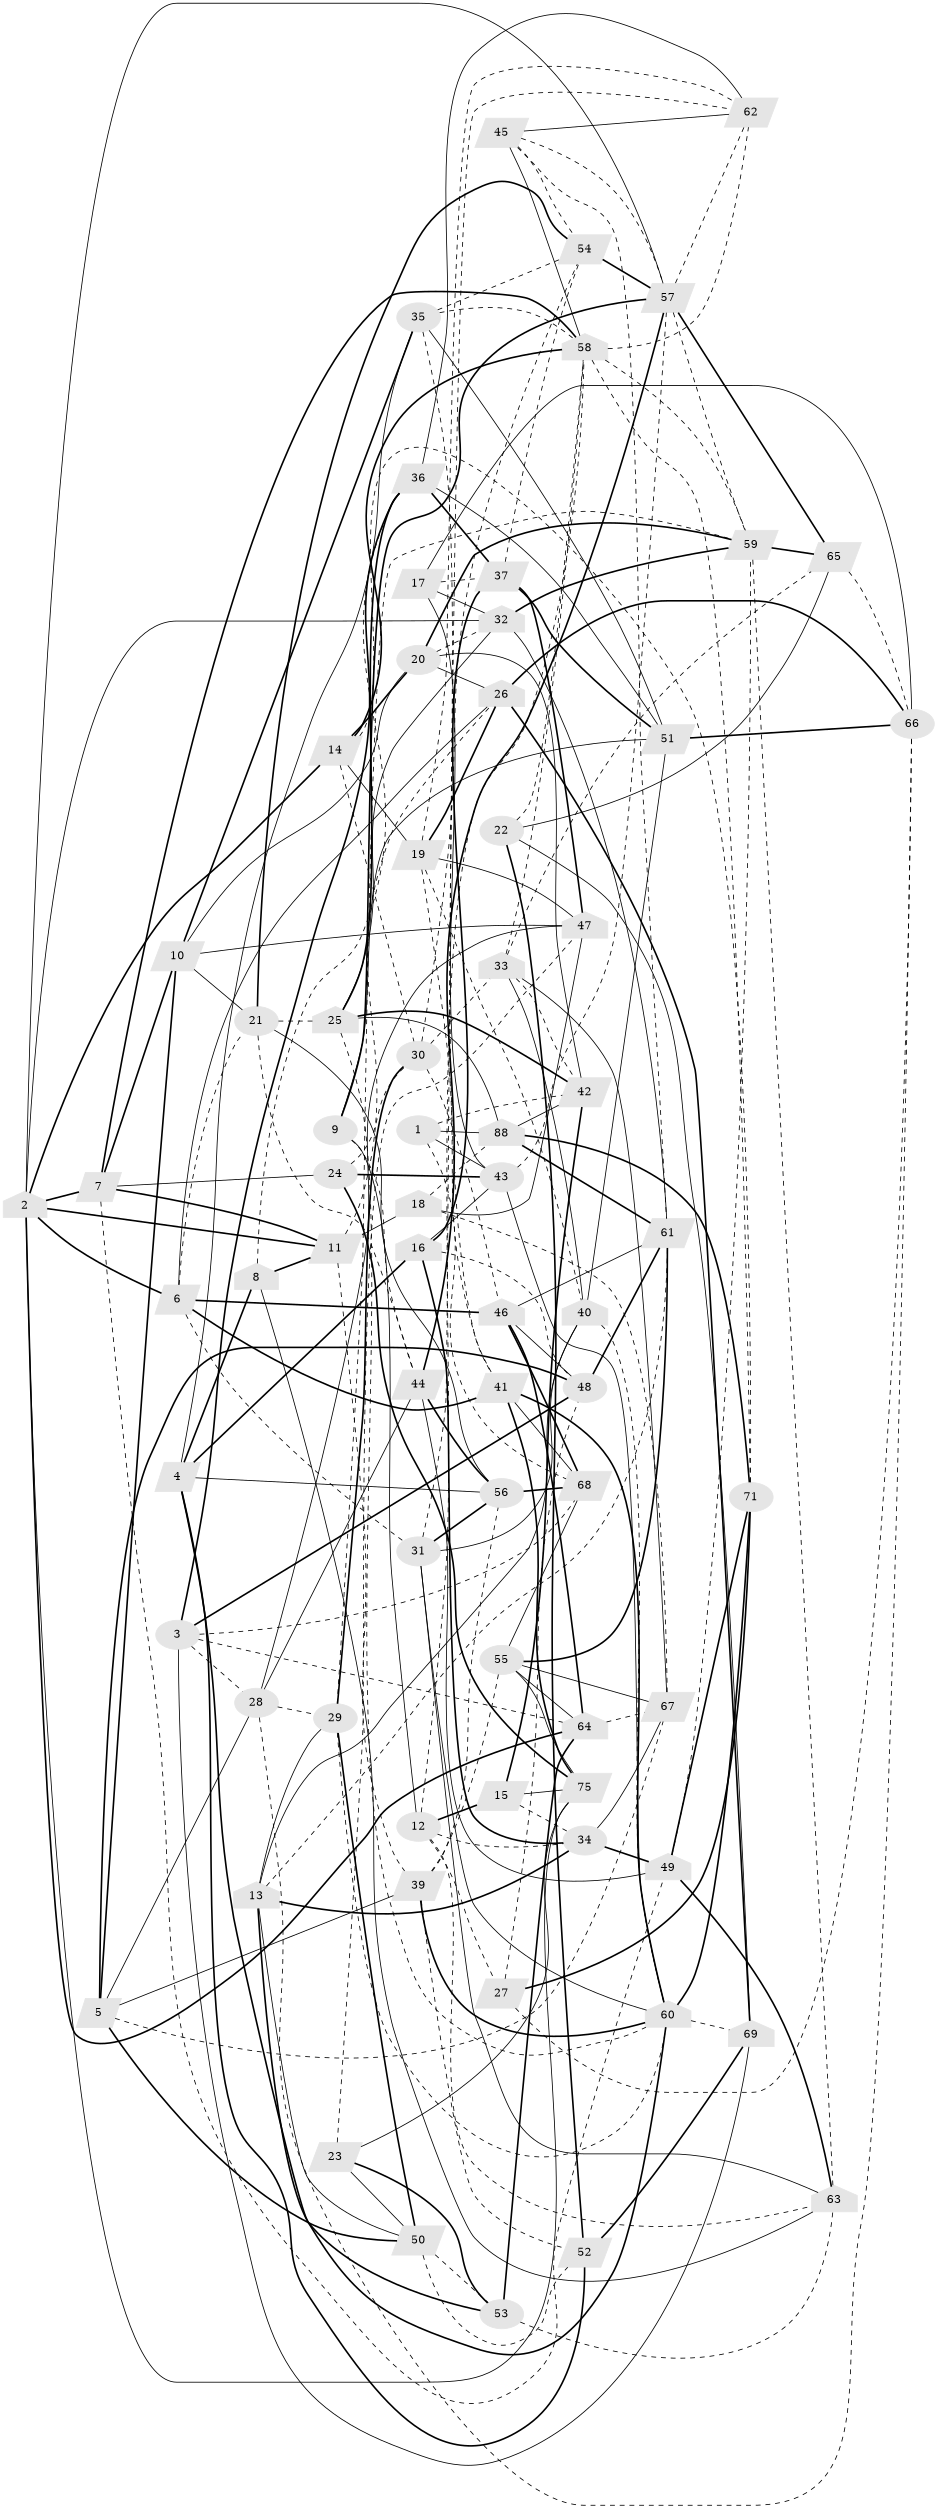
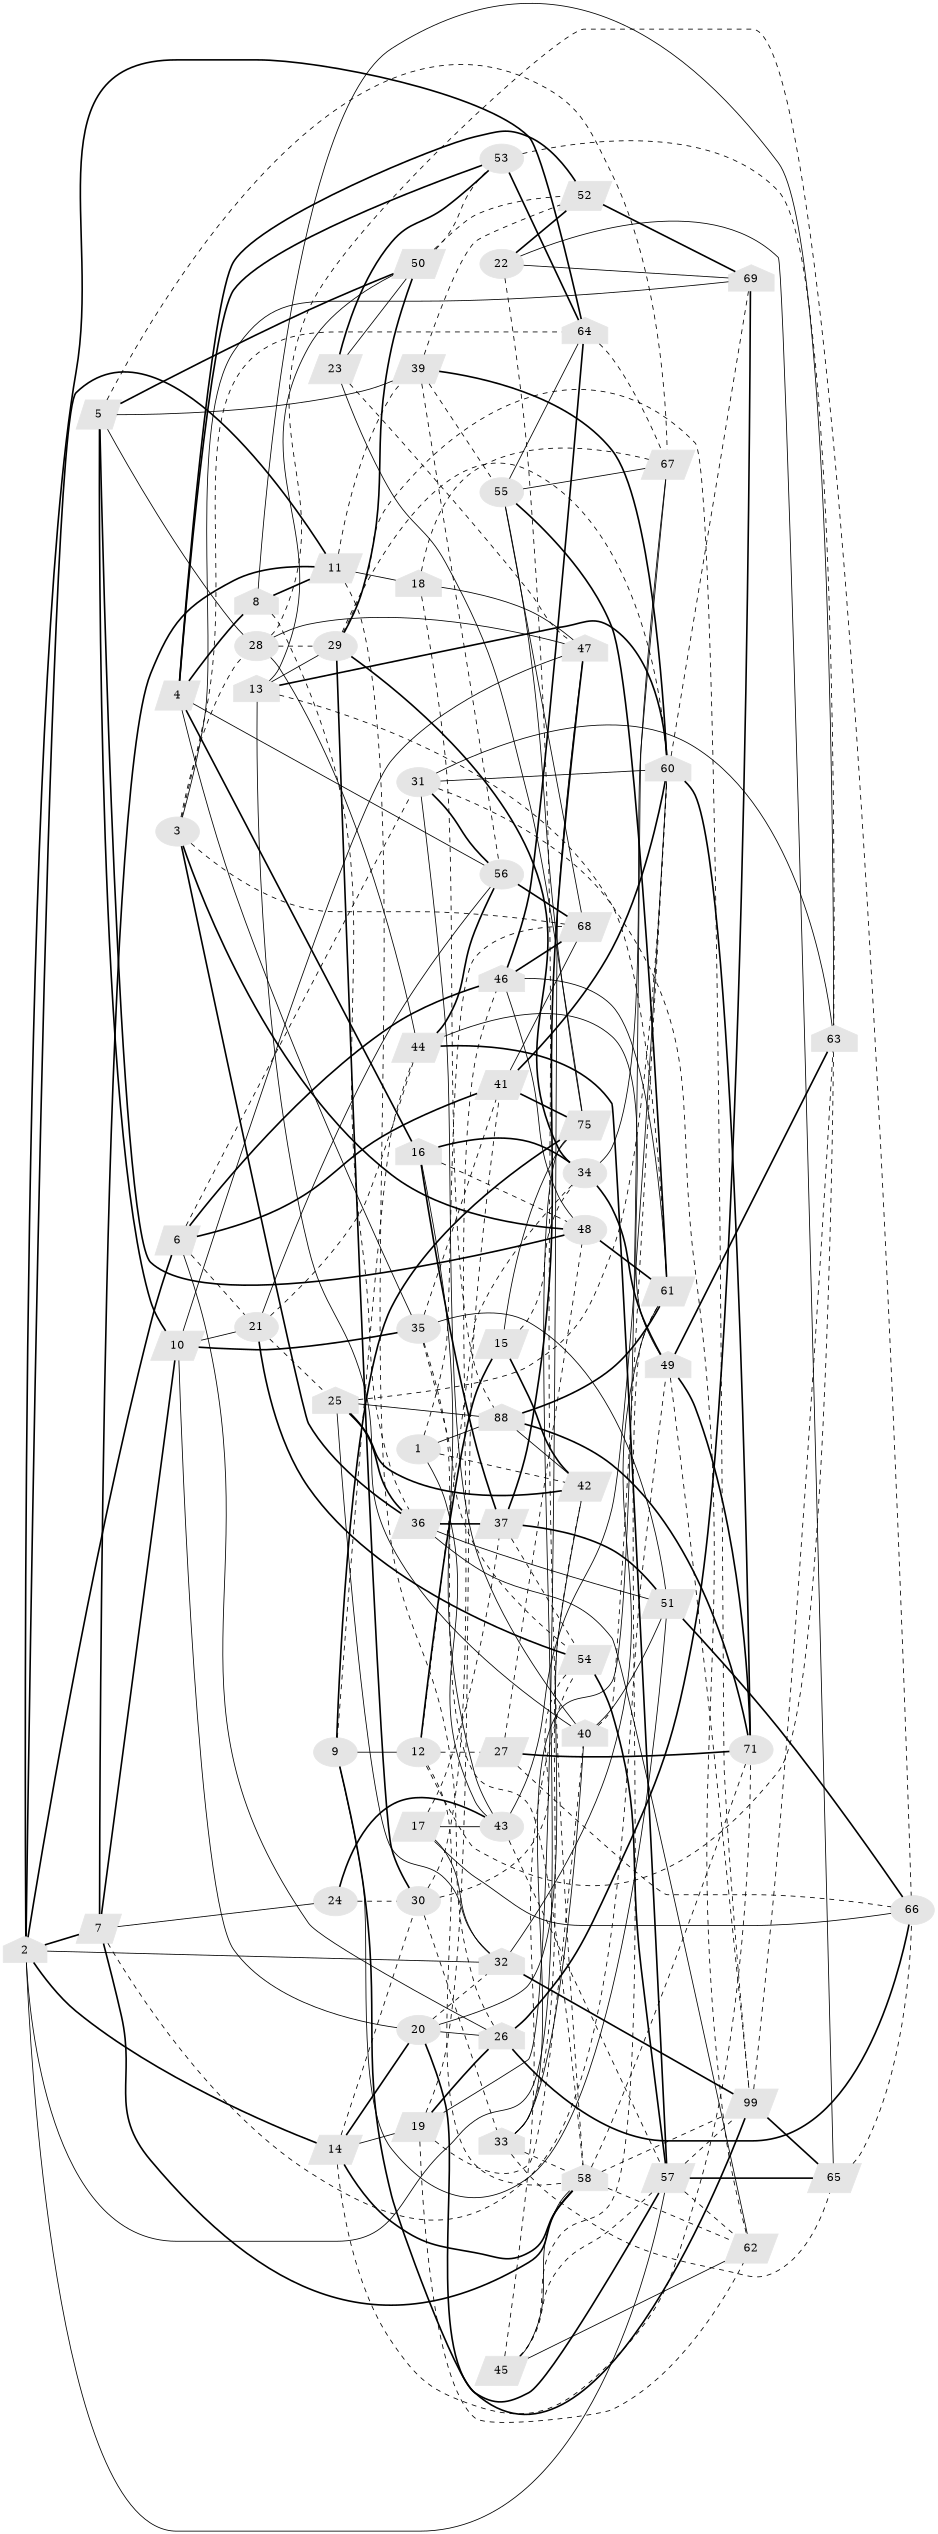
node "59": label "59" -> "99"
edge "24" -- "75": now "9" -- "75"
edge "34" -- "13": now "34" -- "29"
